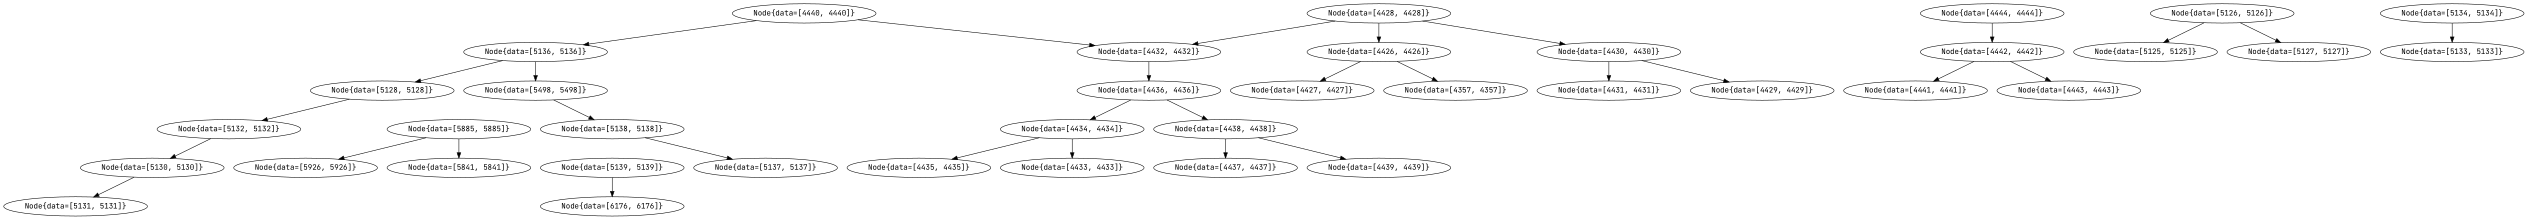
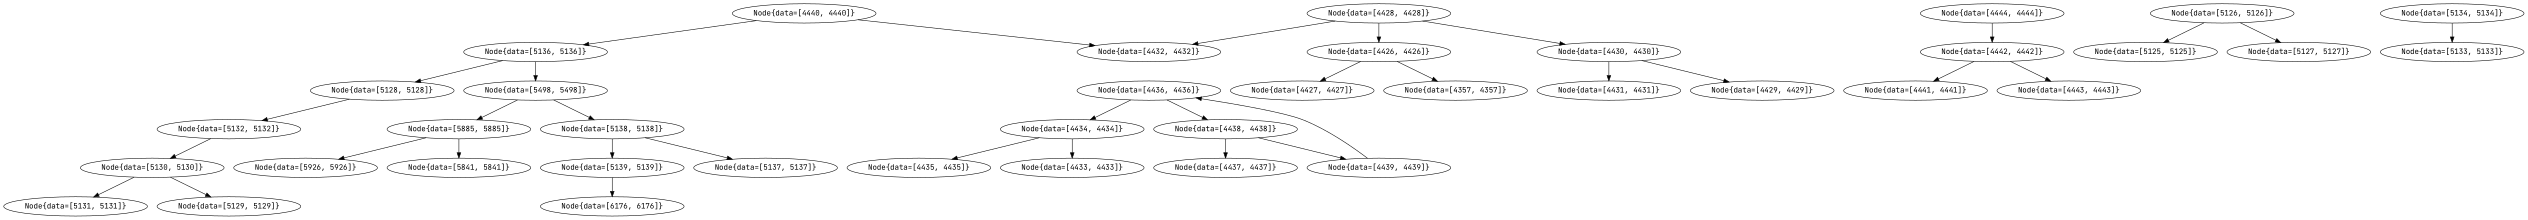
edge "Node{data=[4432, 4432]}" -> "Node{data=[4436, 4436]}": now "Node{data=[4439, 4439]}" -> "Node{data=[4436, 4436]}"
edge "Node{data=[5498, 5498]}" -> "Node{data=[5885, 5885]}": added
edge "Node{data=[5138, 5138]}" -> "Node{data=[5139, 5139]}": added
node "Node{data=[5129, 5129]}": added
